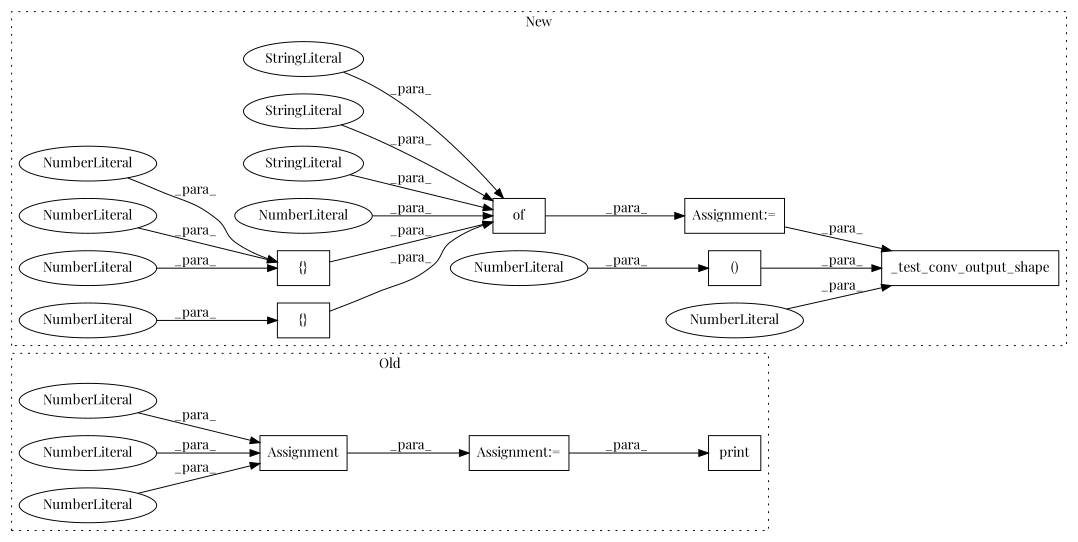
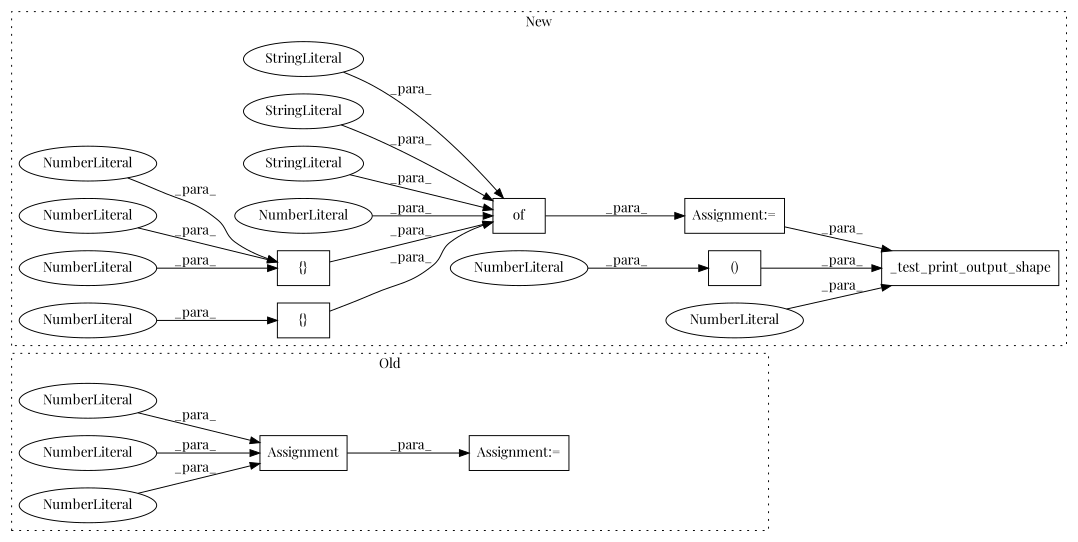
node "_test_conv_output_shape": label "_test_conv_output_shape" -> "_test_print_output_shape"
node "print": removed
